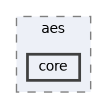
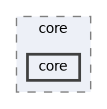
cluster "aes": label "aes" -> "core"
